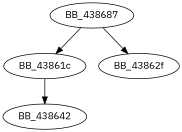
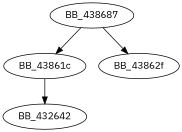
node "BB_438642": label "BB_438642" -> "BB_432642"
